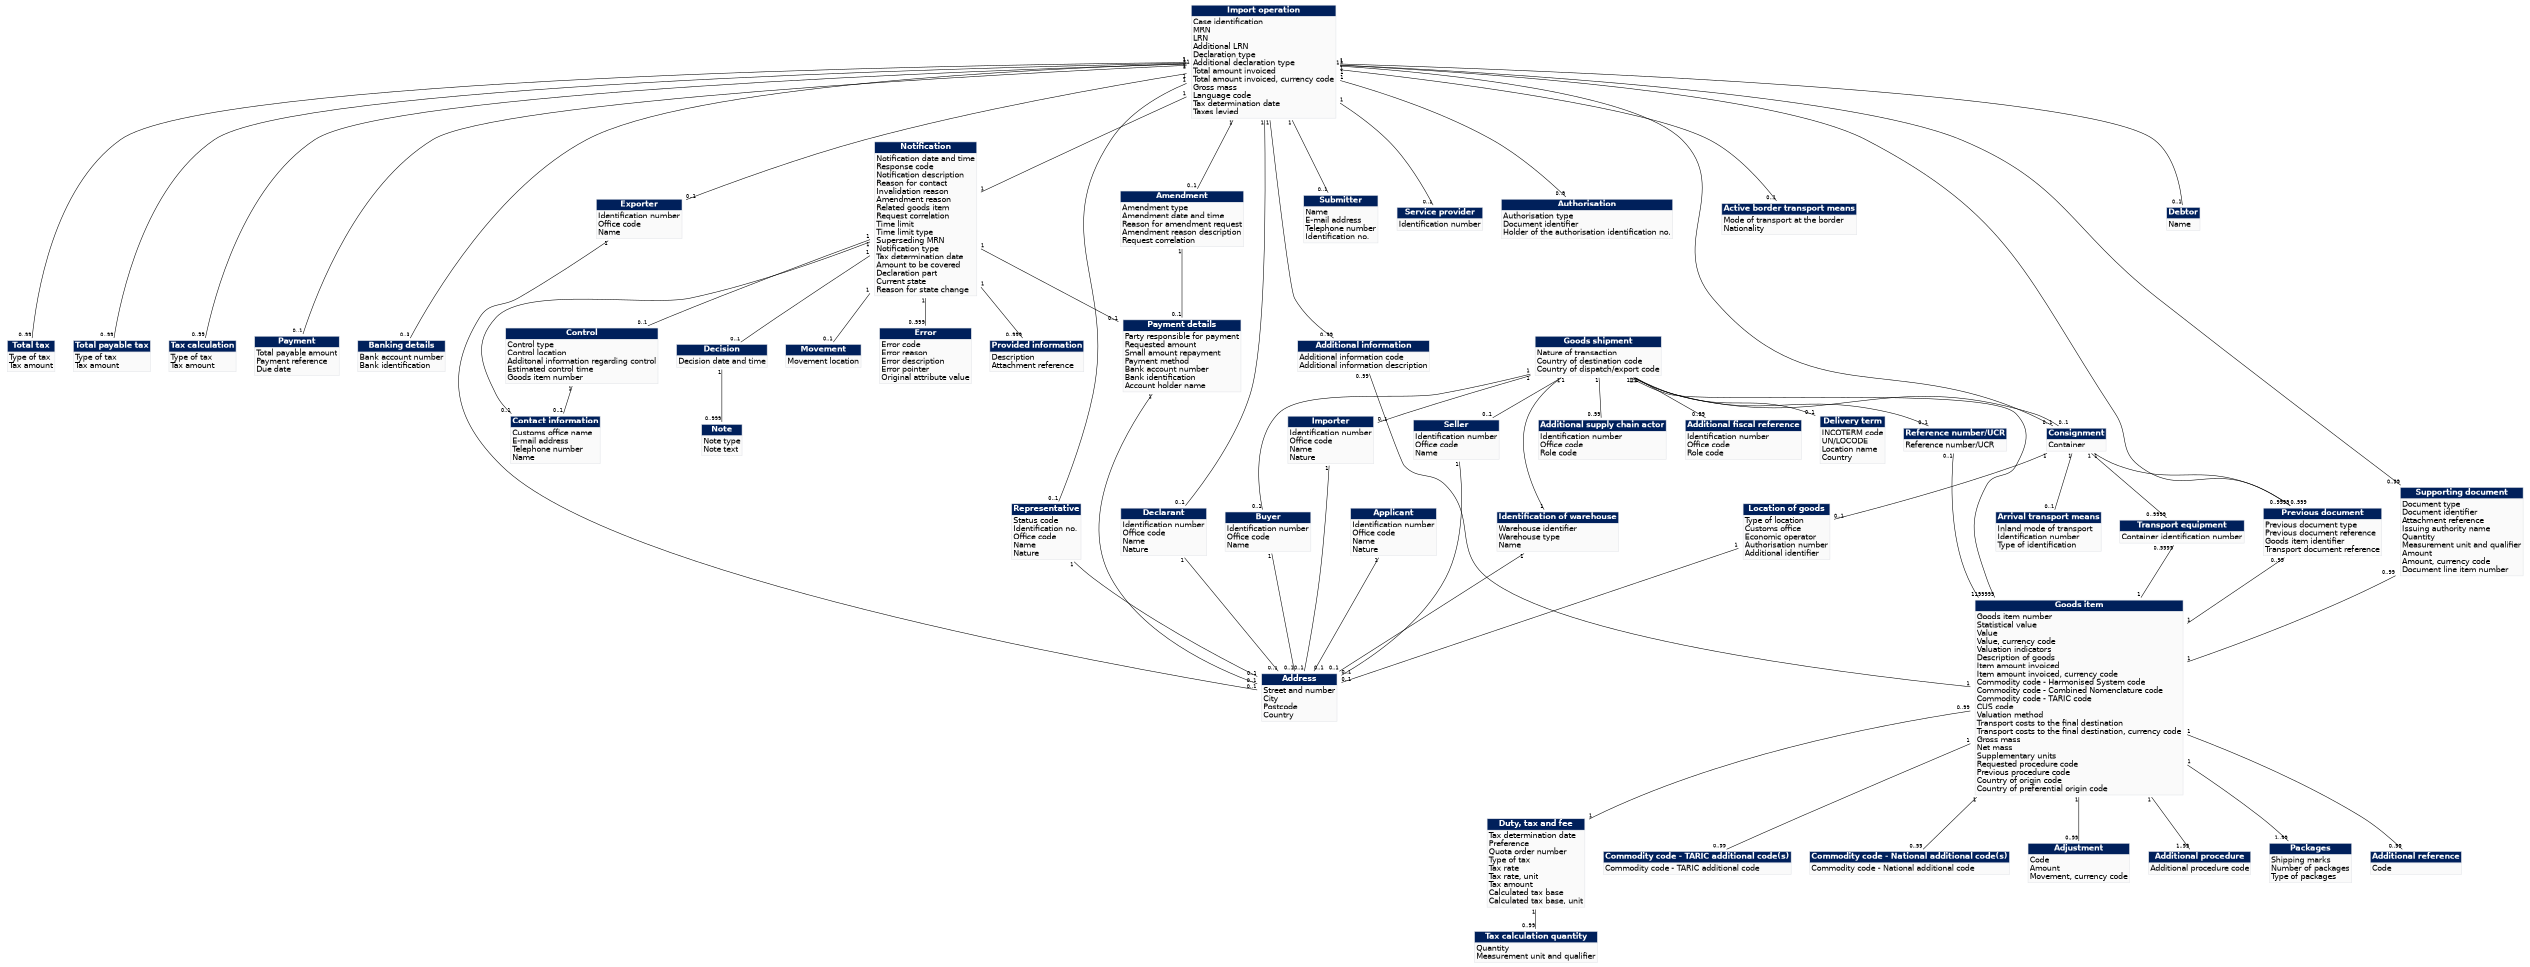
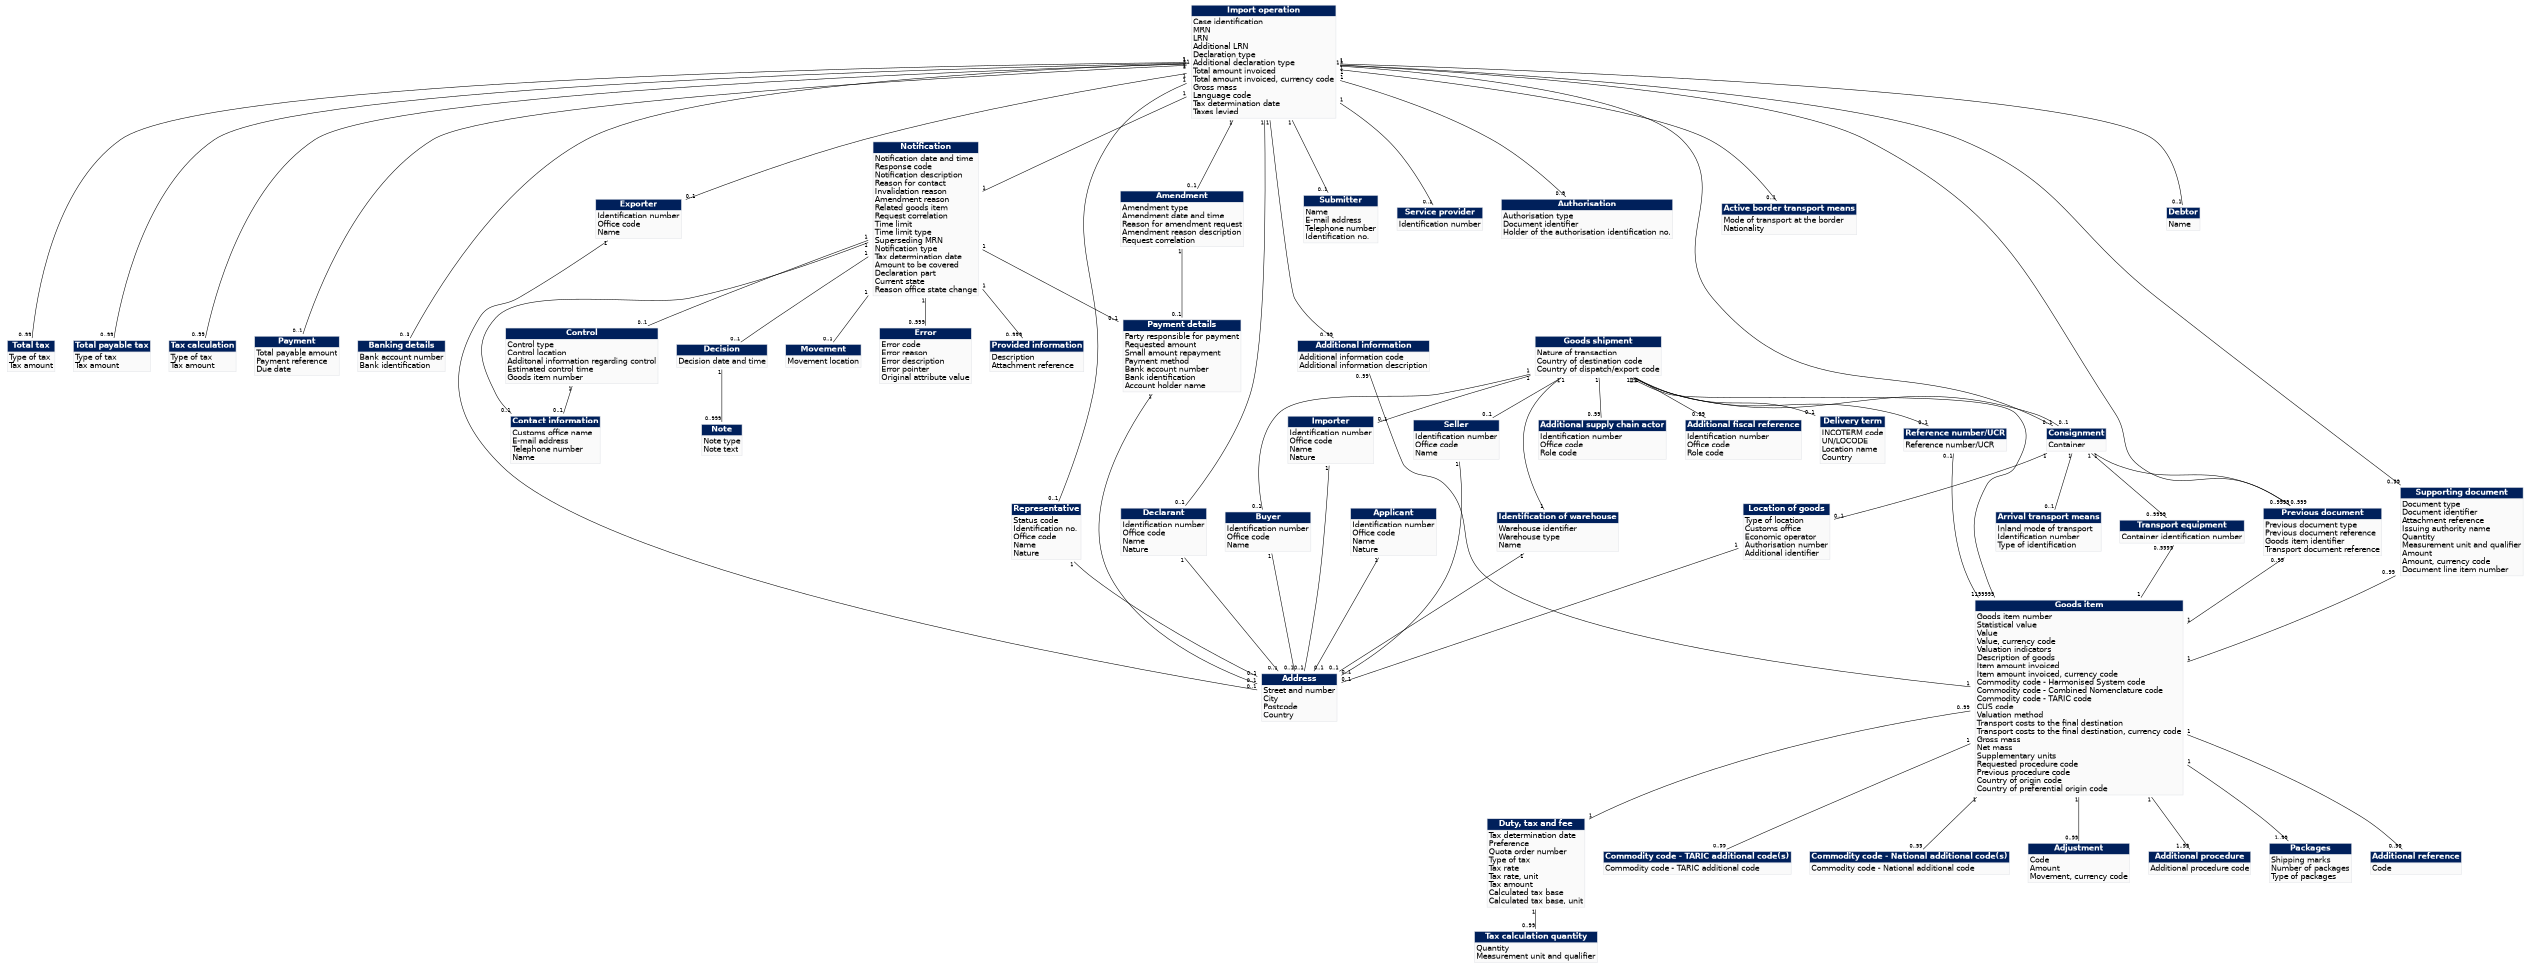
node "Notification": text "Reason for state change" -> "Reason office state change"
